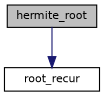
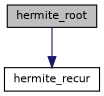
node "root_recur": label "root_recur" -> "hermite_recur"
